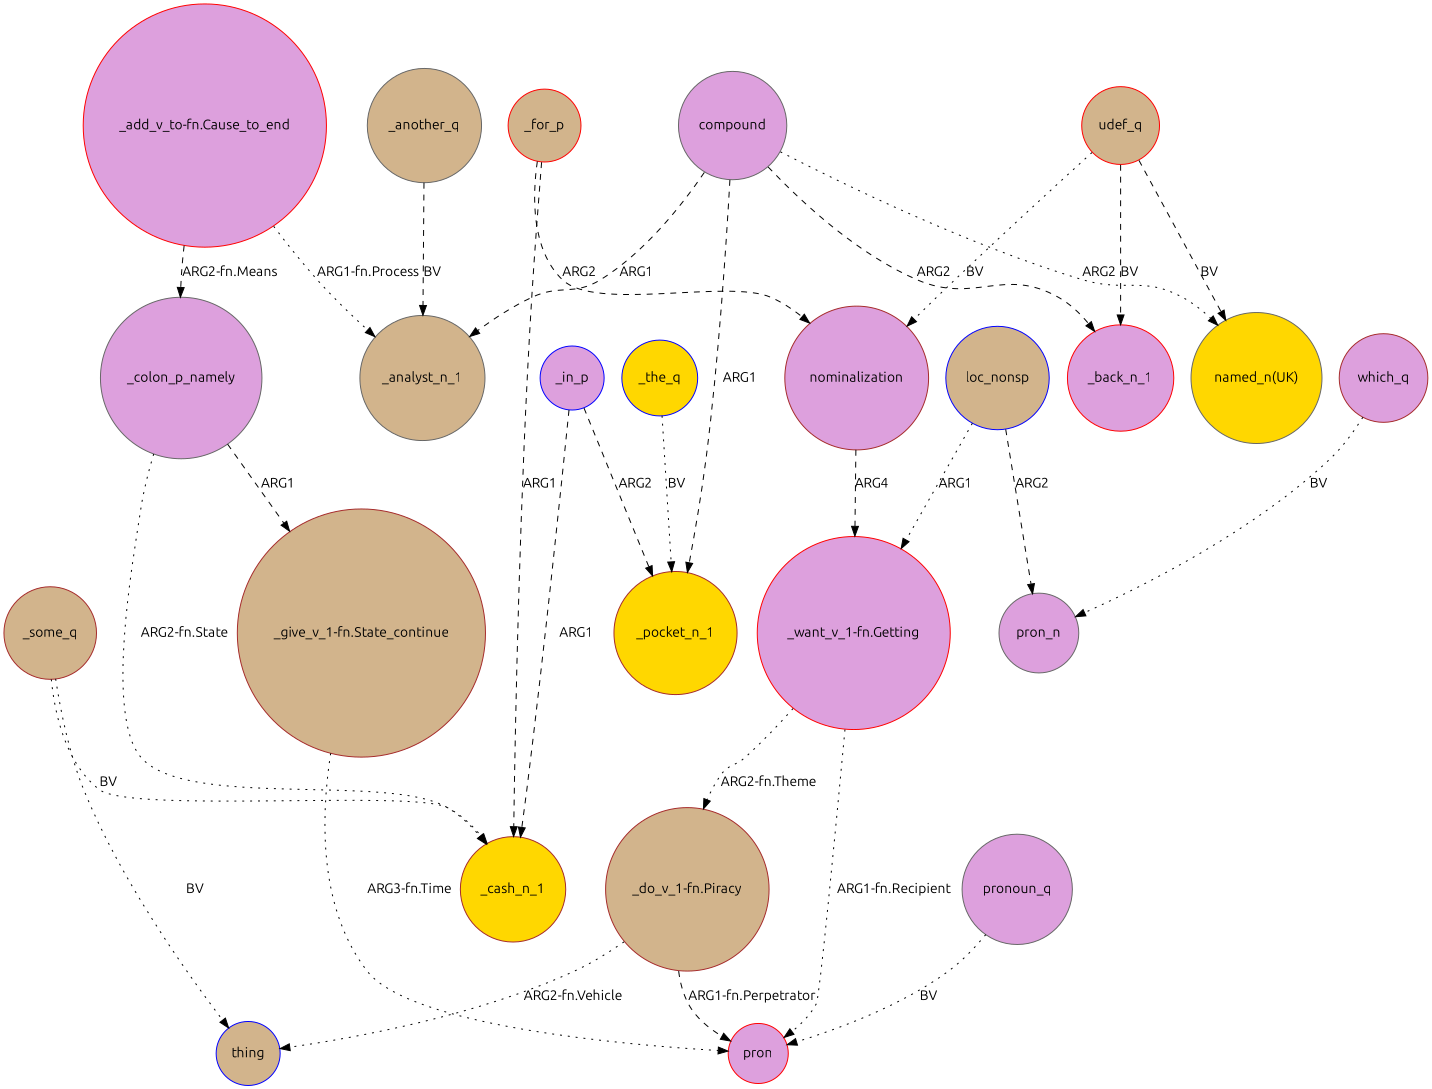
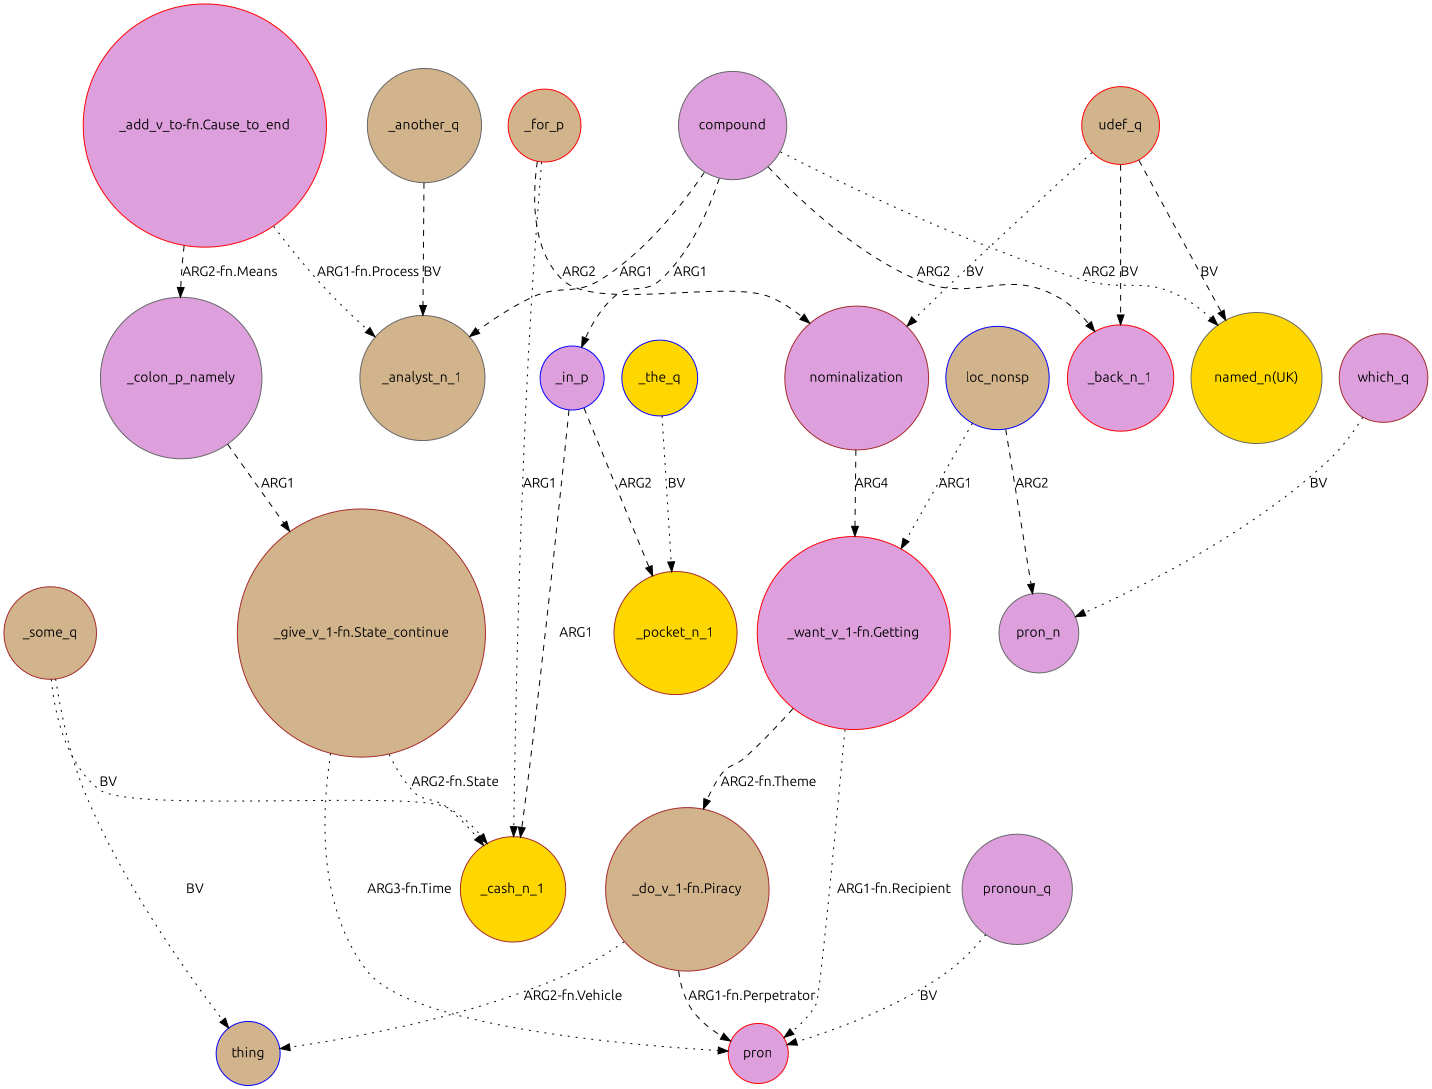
edge "compound" -> "_pocket_n_1": now "compound" -> "_in_p"
edge "_for_p" -> "_cash_n_1": style dashed -> dotted
edge "_want_v_1-fn.Getting" -> "_do_v_1-fn.Piracy": style dotted -> dashed
edge "_colon_p_namely" -> "_cash_n_1": now "_give_v_1-fn.State_continue" -> "_cash_n_1"
